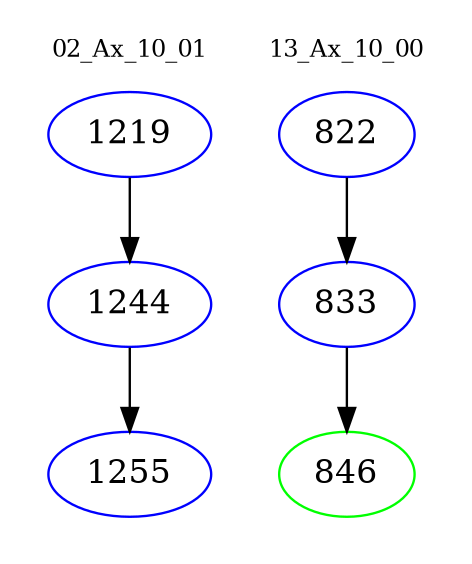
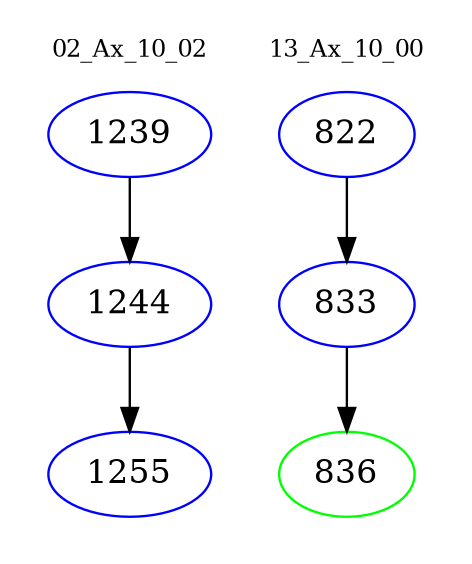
cluster "02_Ax_10_01": label "02_Ax_10_01" -> "02_Ax_10_02"
node "1219": label "1219" -> "1239"
node "846": label "846" -> "836"
